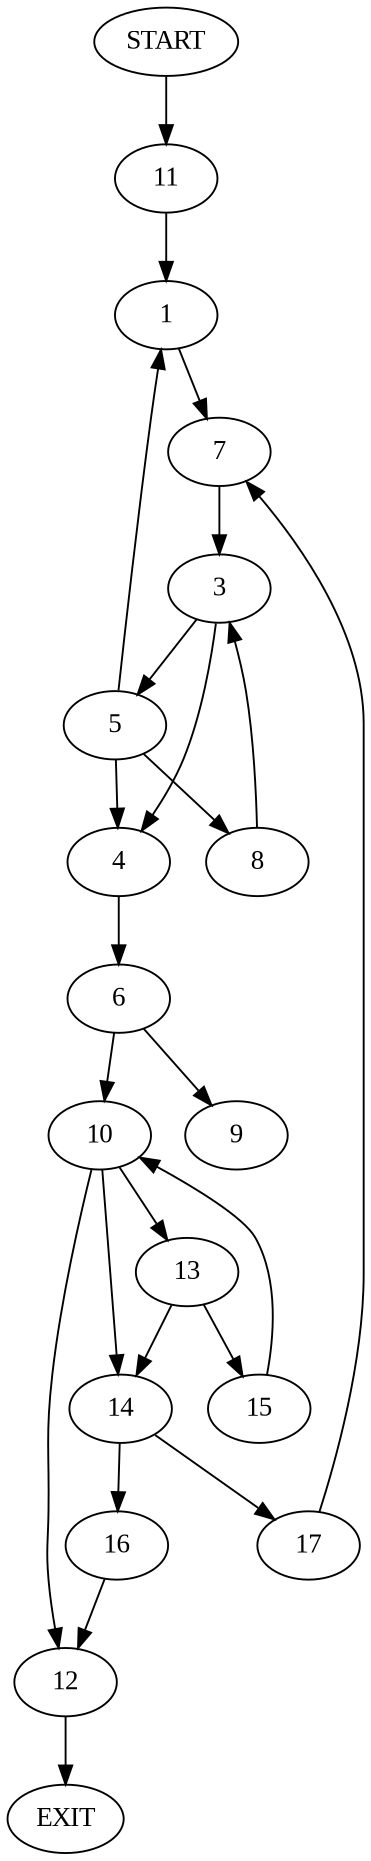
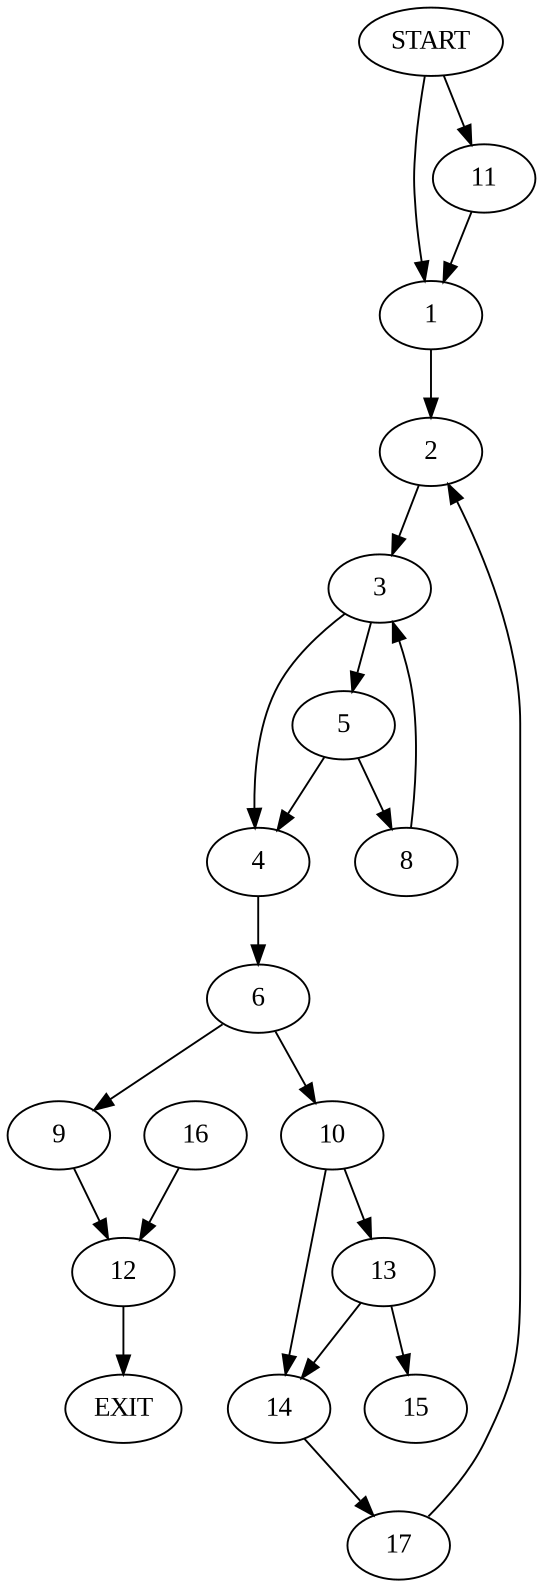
node "7": label "7" -> "2"
edge "5" -> "1": now "START" -> "1"
edge "15" -> "10": removed
edge "10" -> "12": now "9" -> "12"
edge "14" -> "16": removed
